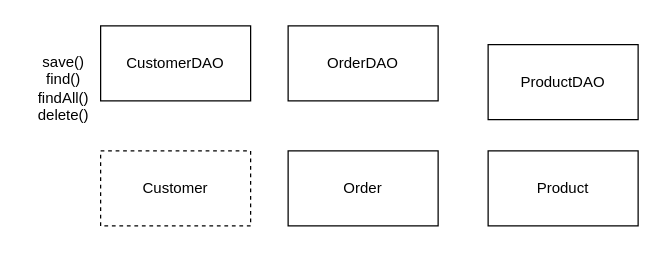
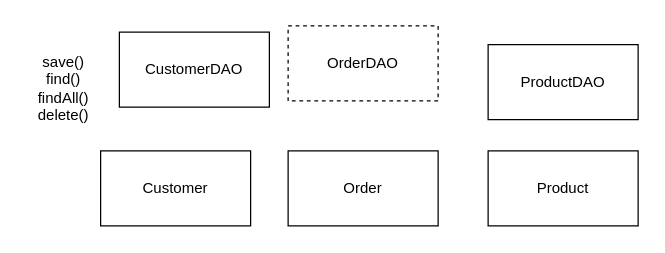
node "CustomerDAO": moved (176, 63) -> (194, 69)
node "OrderDAO": style solid -> dashed
node "Customer": style dashed -> solid
